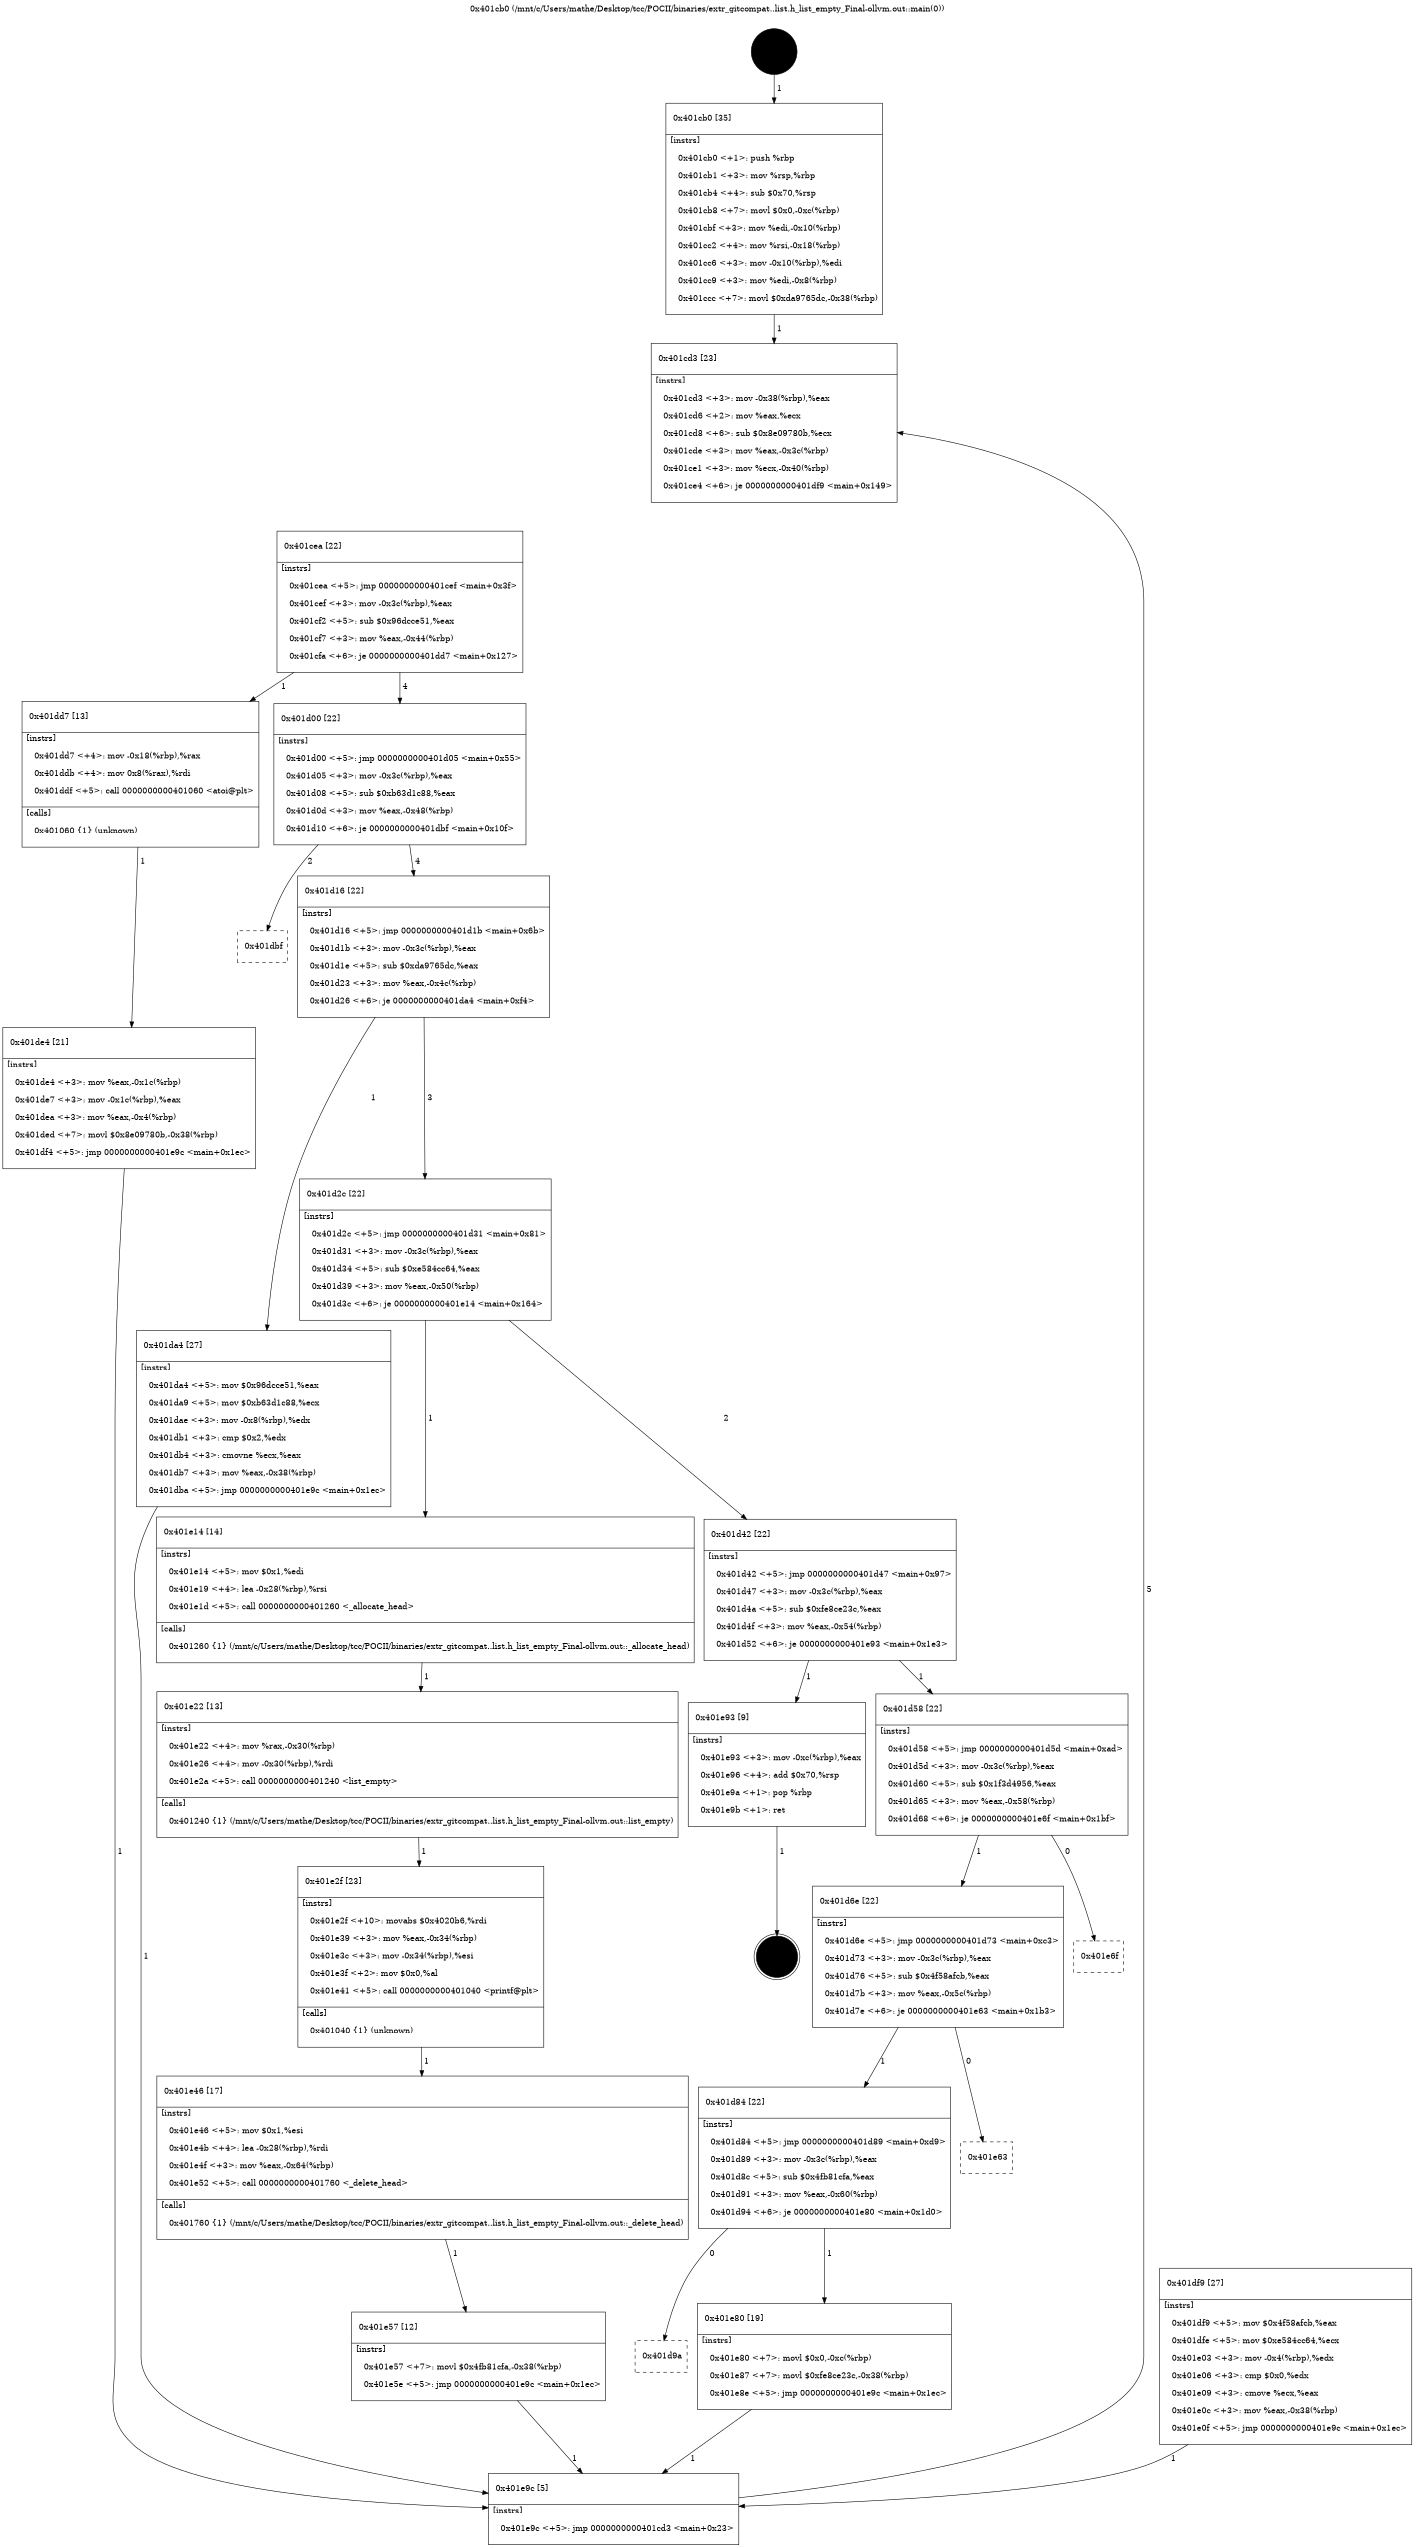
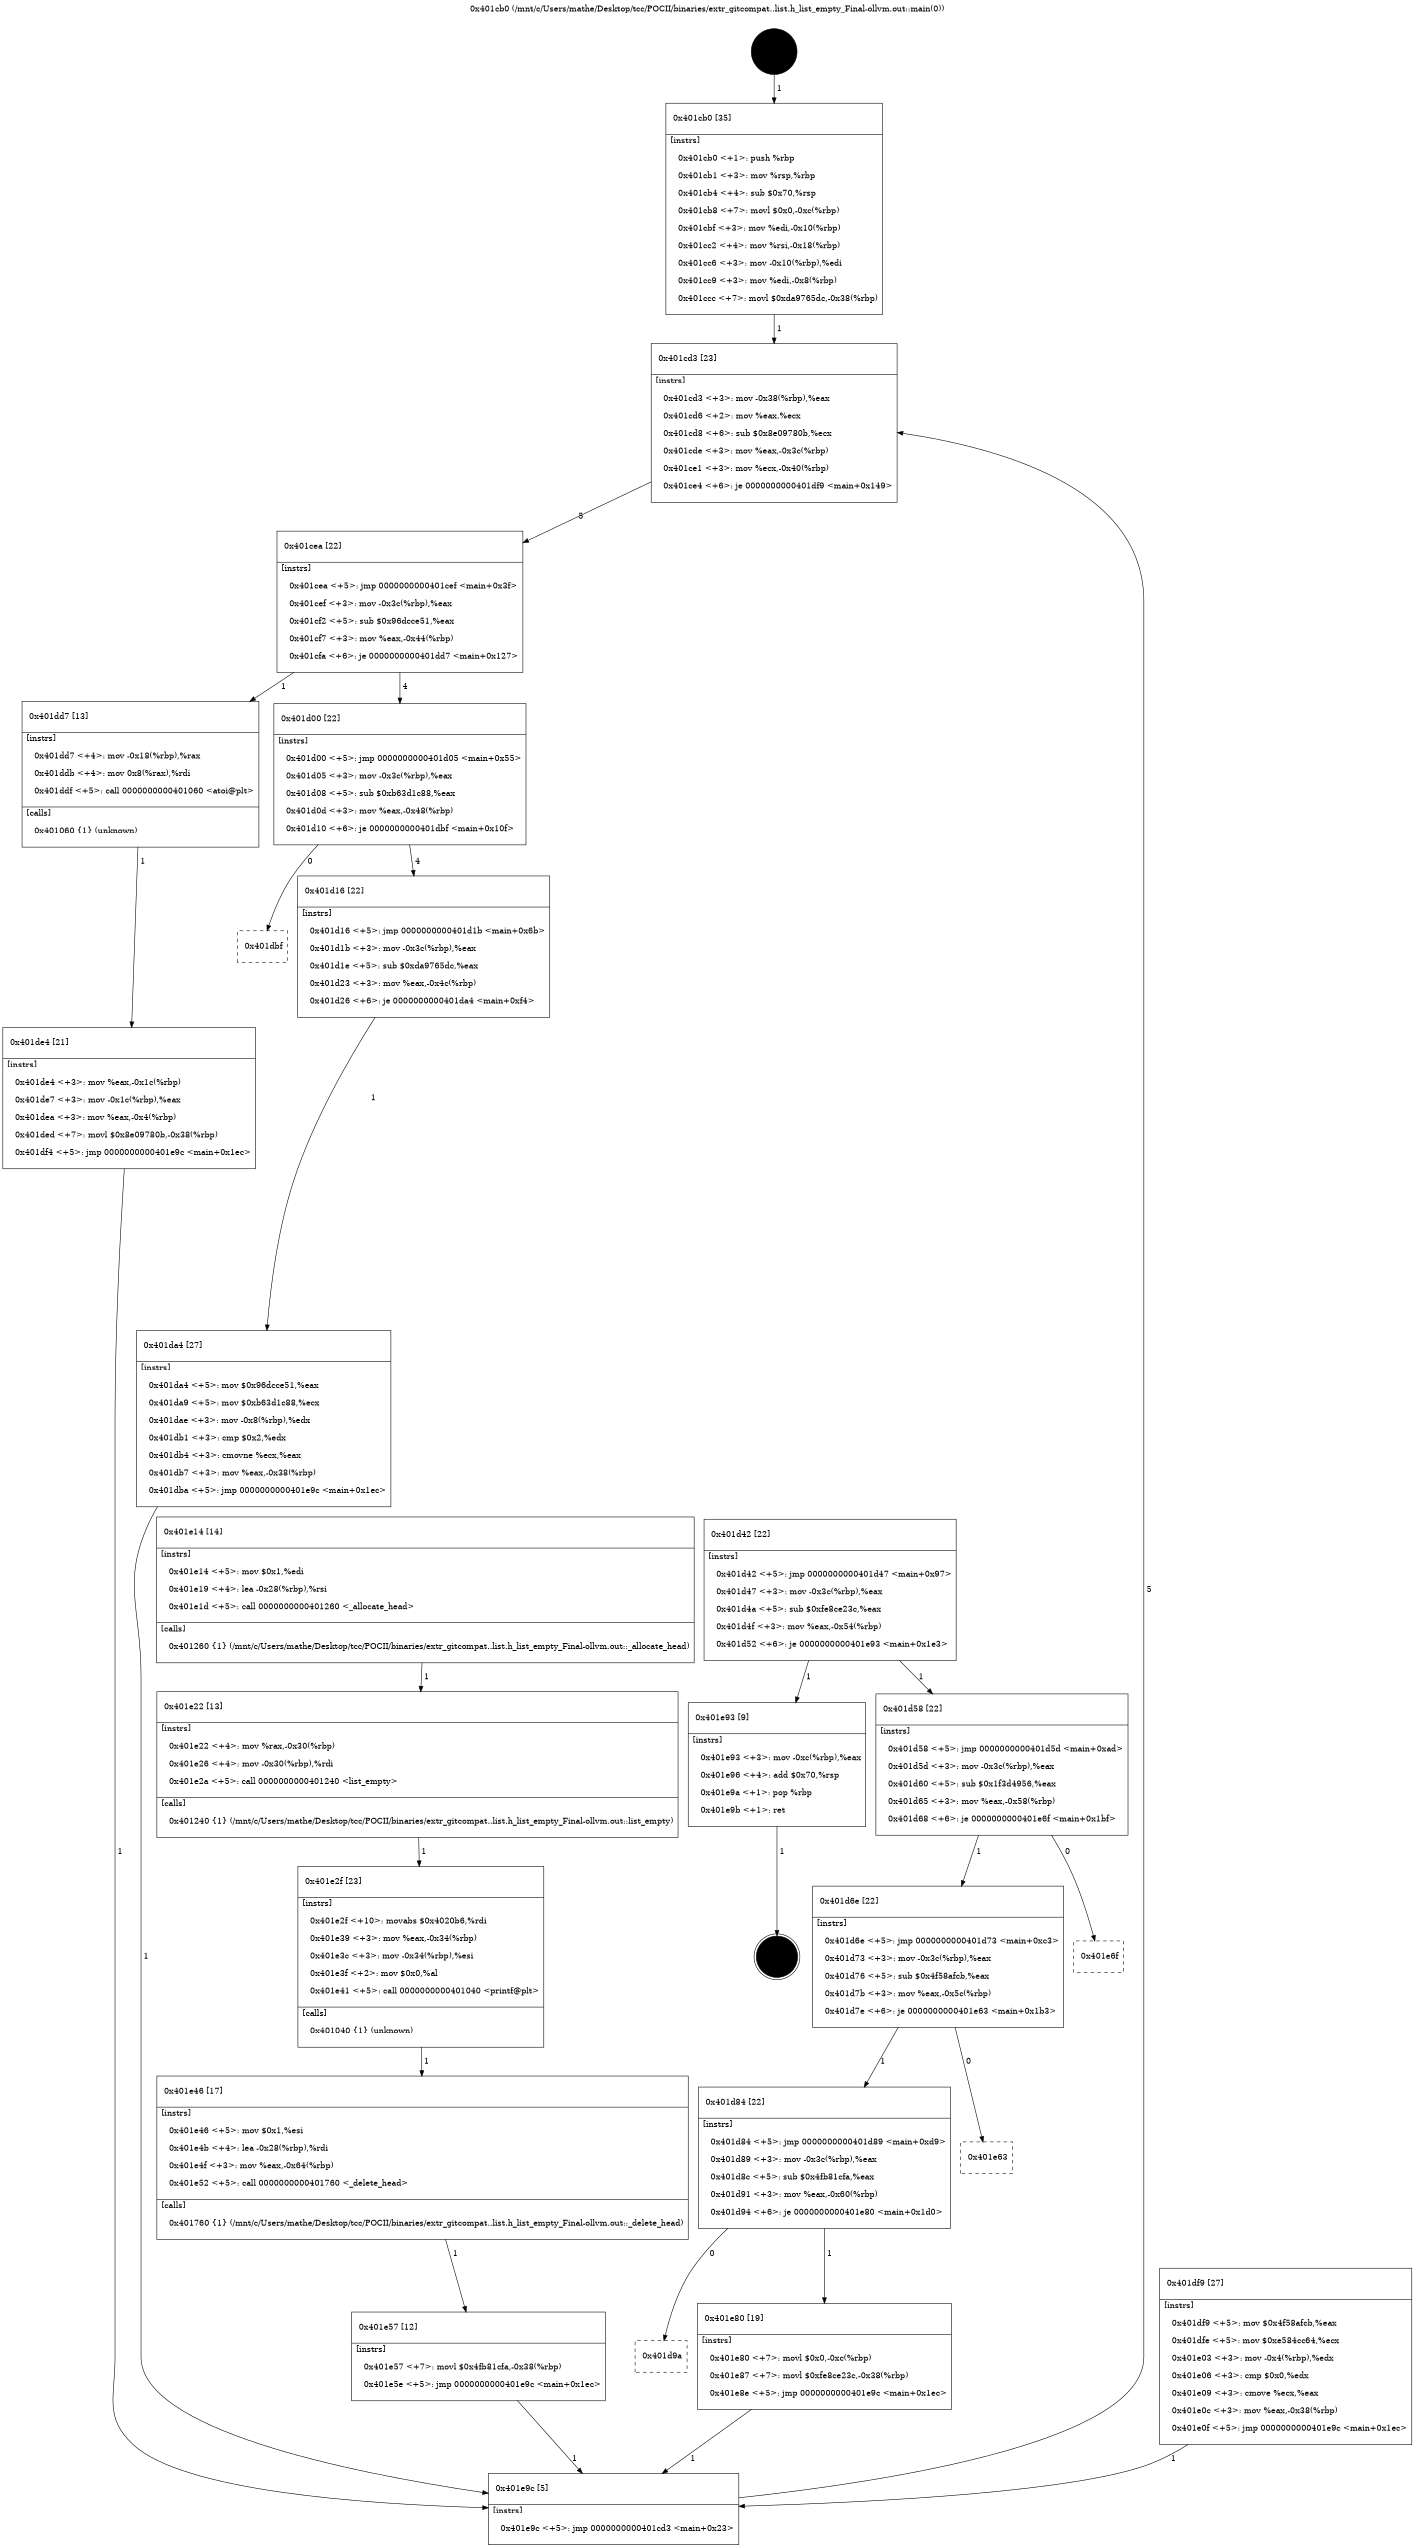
edge "0x401cd3 [23]" -> "0x401cea [22]": added, label "5"
edge "0x401d00 [22]" -> "0x401dbf": label " 2" -> " 0"
node "0x401d2c [22]": removed
